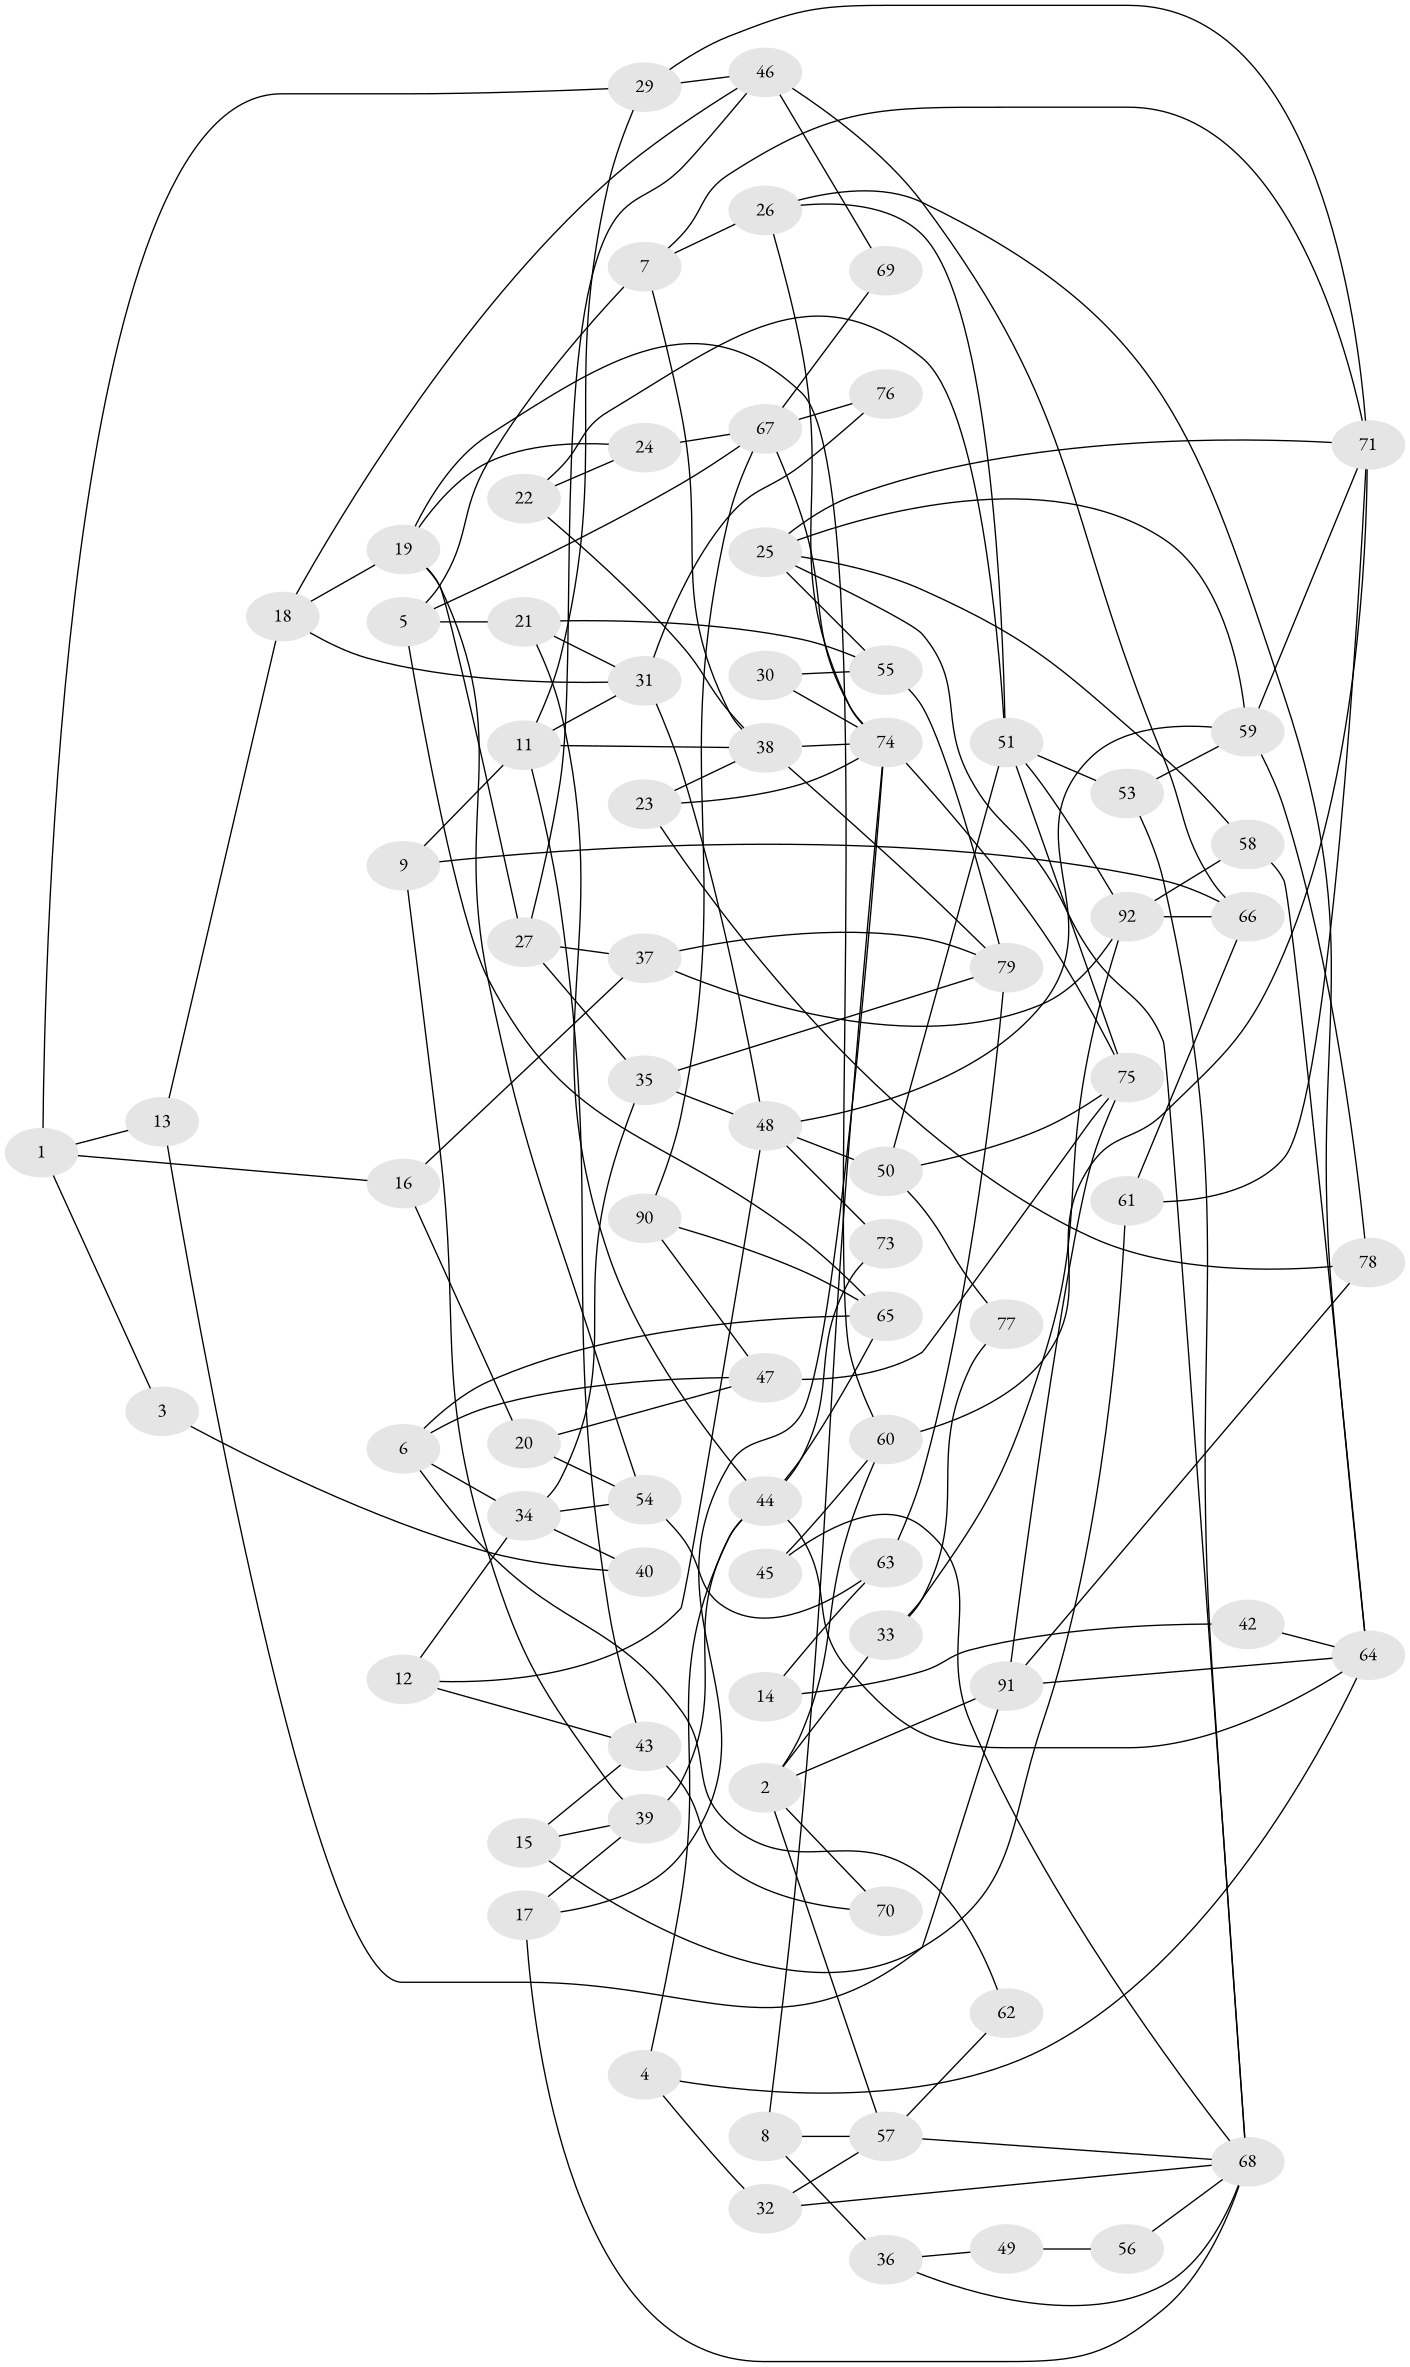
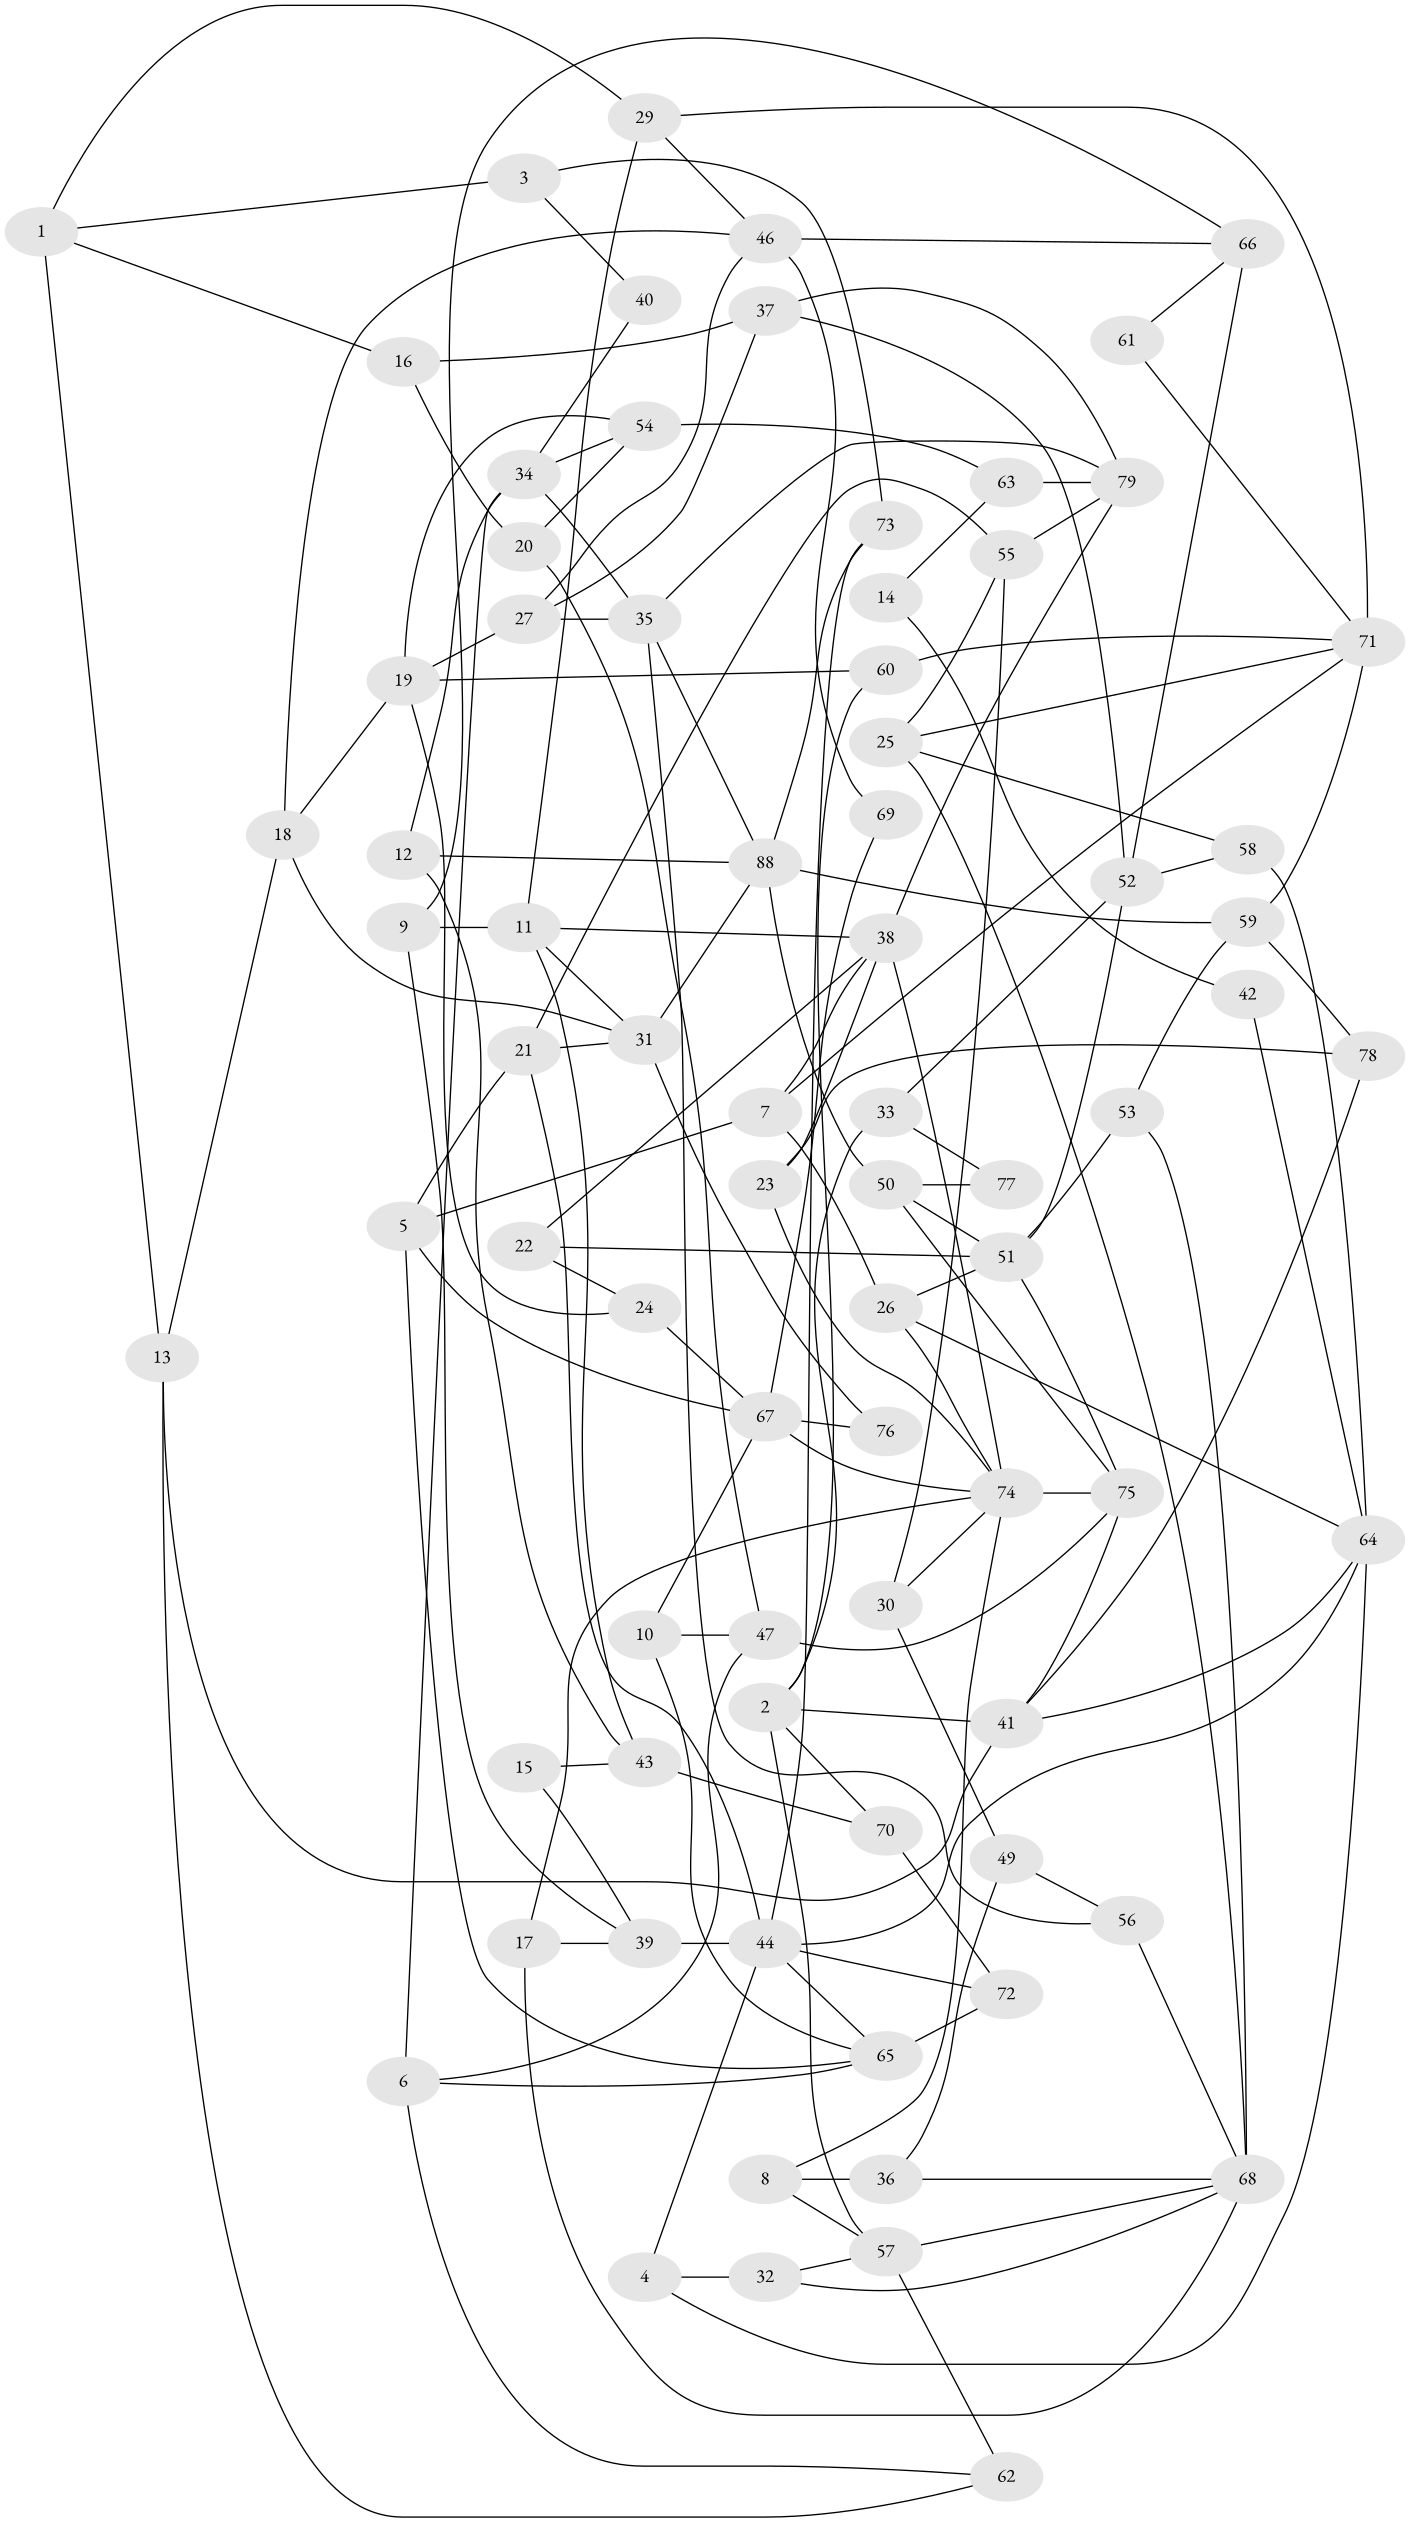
edge "3" -- "73": added
edge "25" -- "59": removed
node "92": label "92" -> "52"
node "48": label "48" -> "88"
node "90": label "90" -> "10"
edge "35" -- "56": added
node "45": removed
node "91": label "91" -> "41"
edge "30" -- "49": added
edge "61" -- "15": removed
node "72": added
edge "13" -- "62": added
